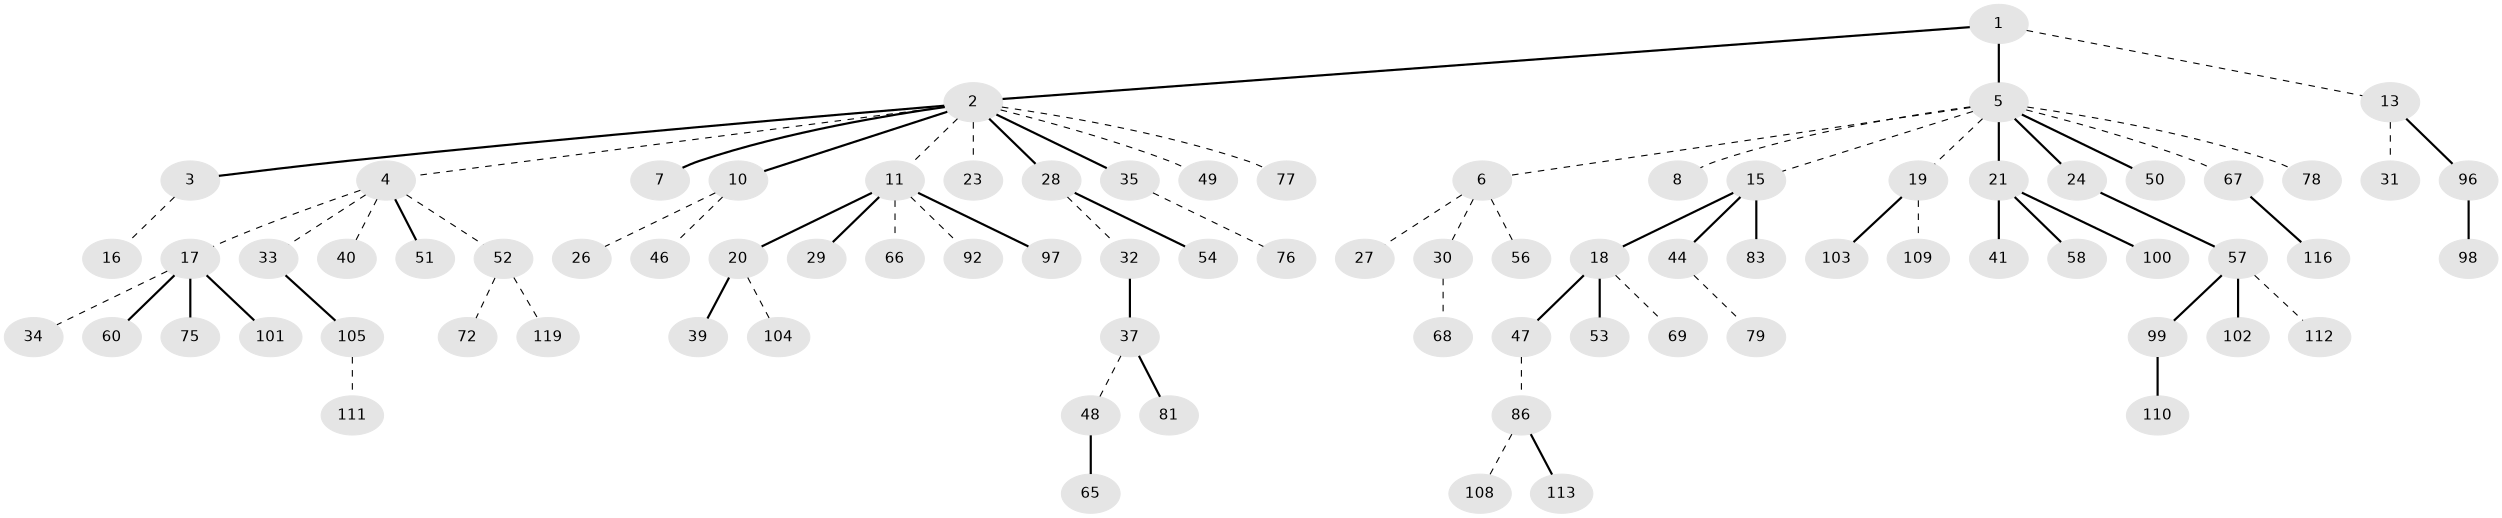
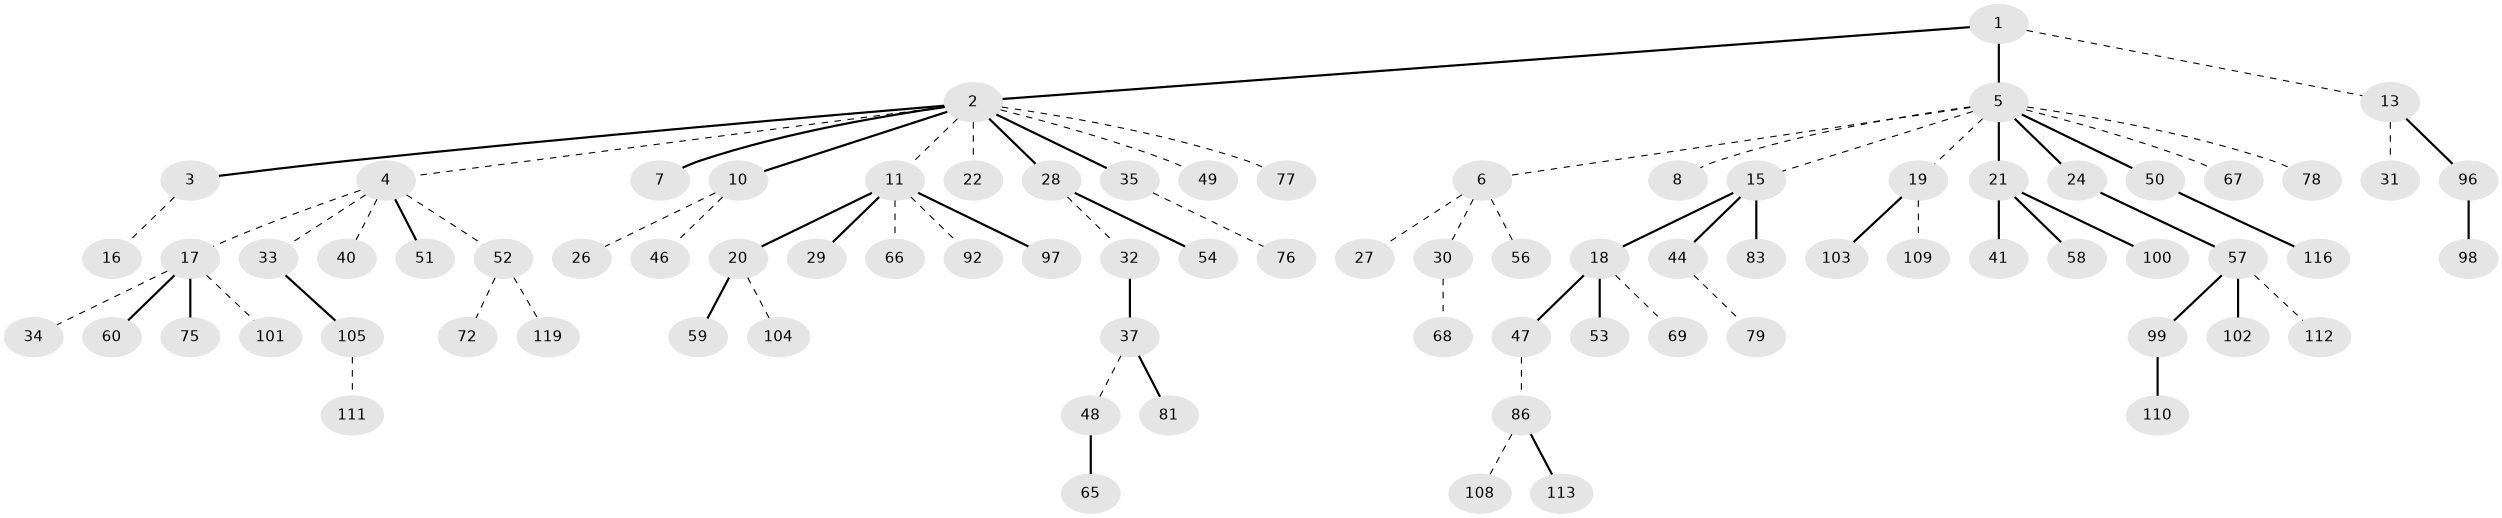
node "23": label "23" -> "22"
edge "67" -- "116": now "50" -- "116"
edge "17" -- "101": style bold -> dashed
node "39": label "39" -> "59"
